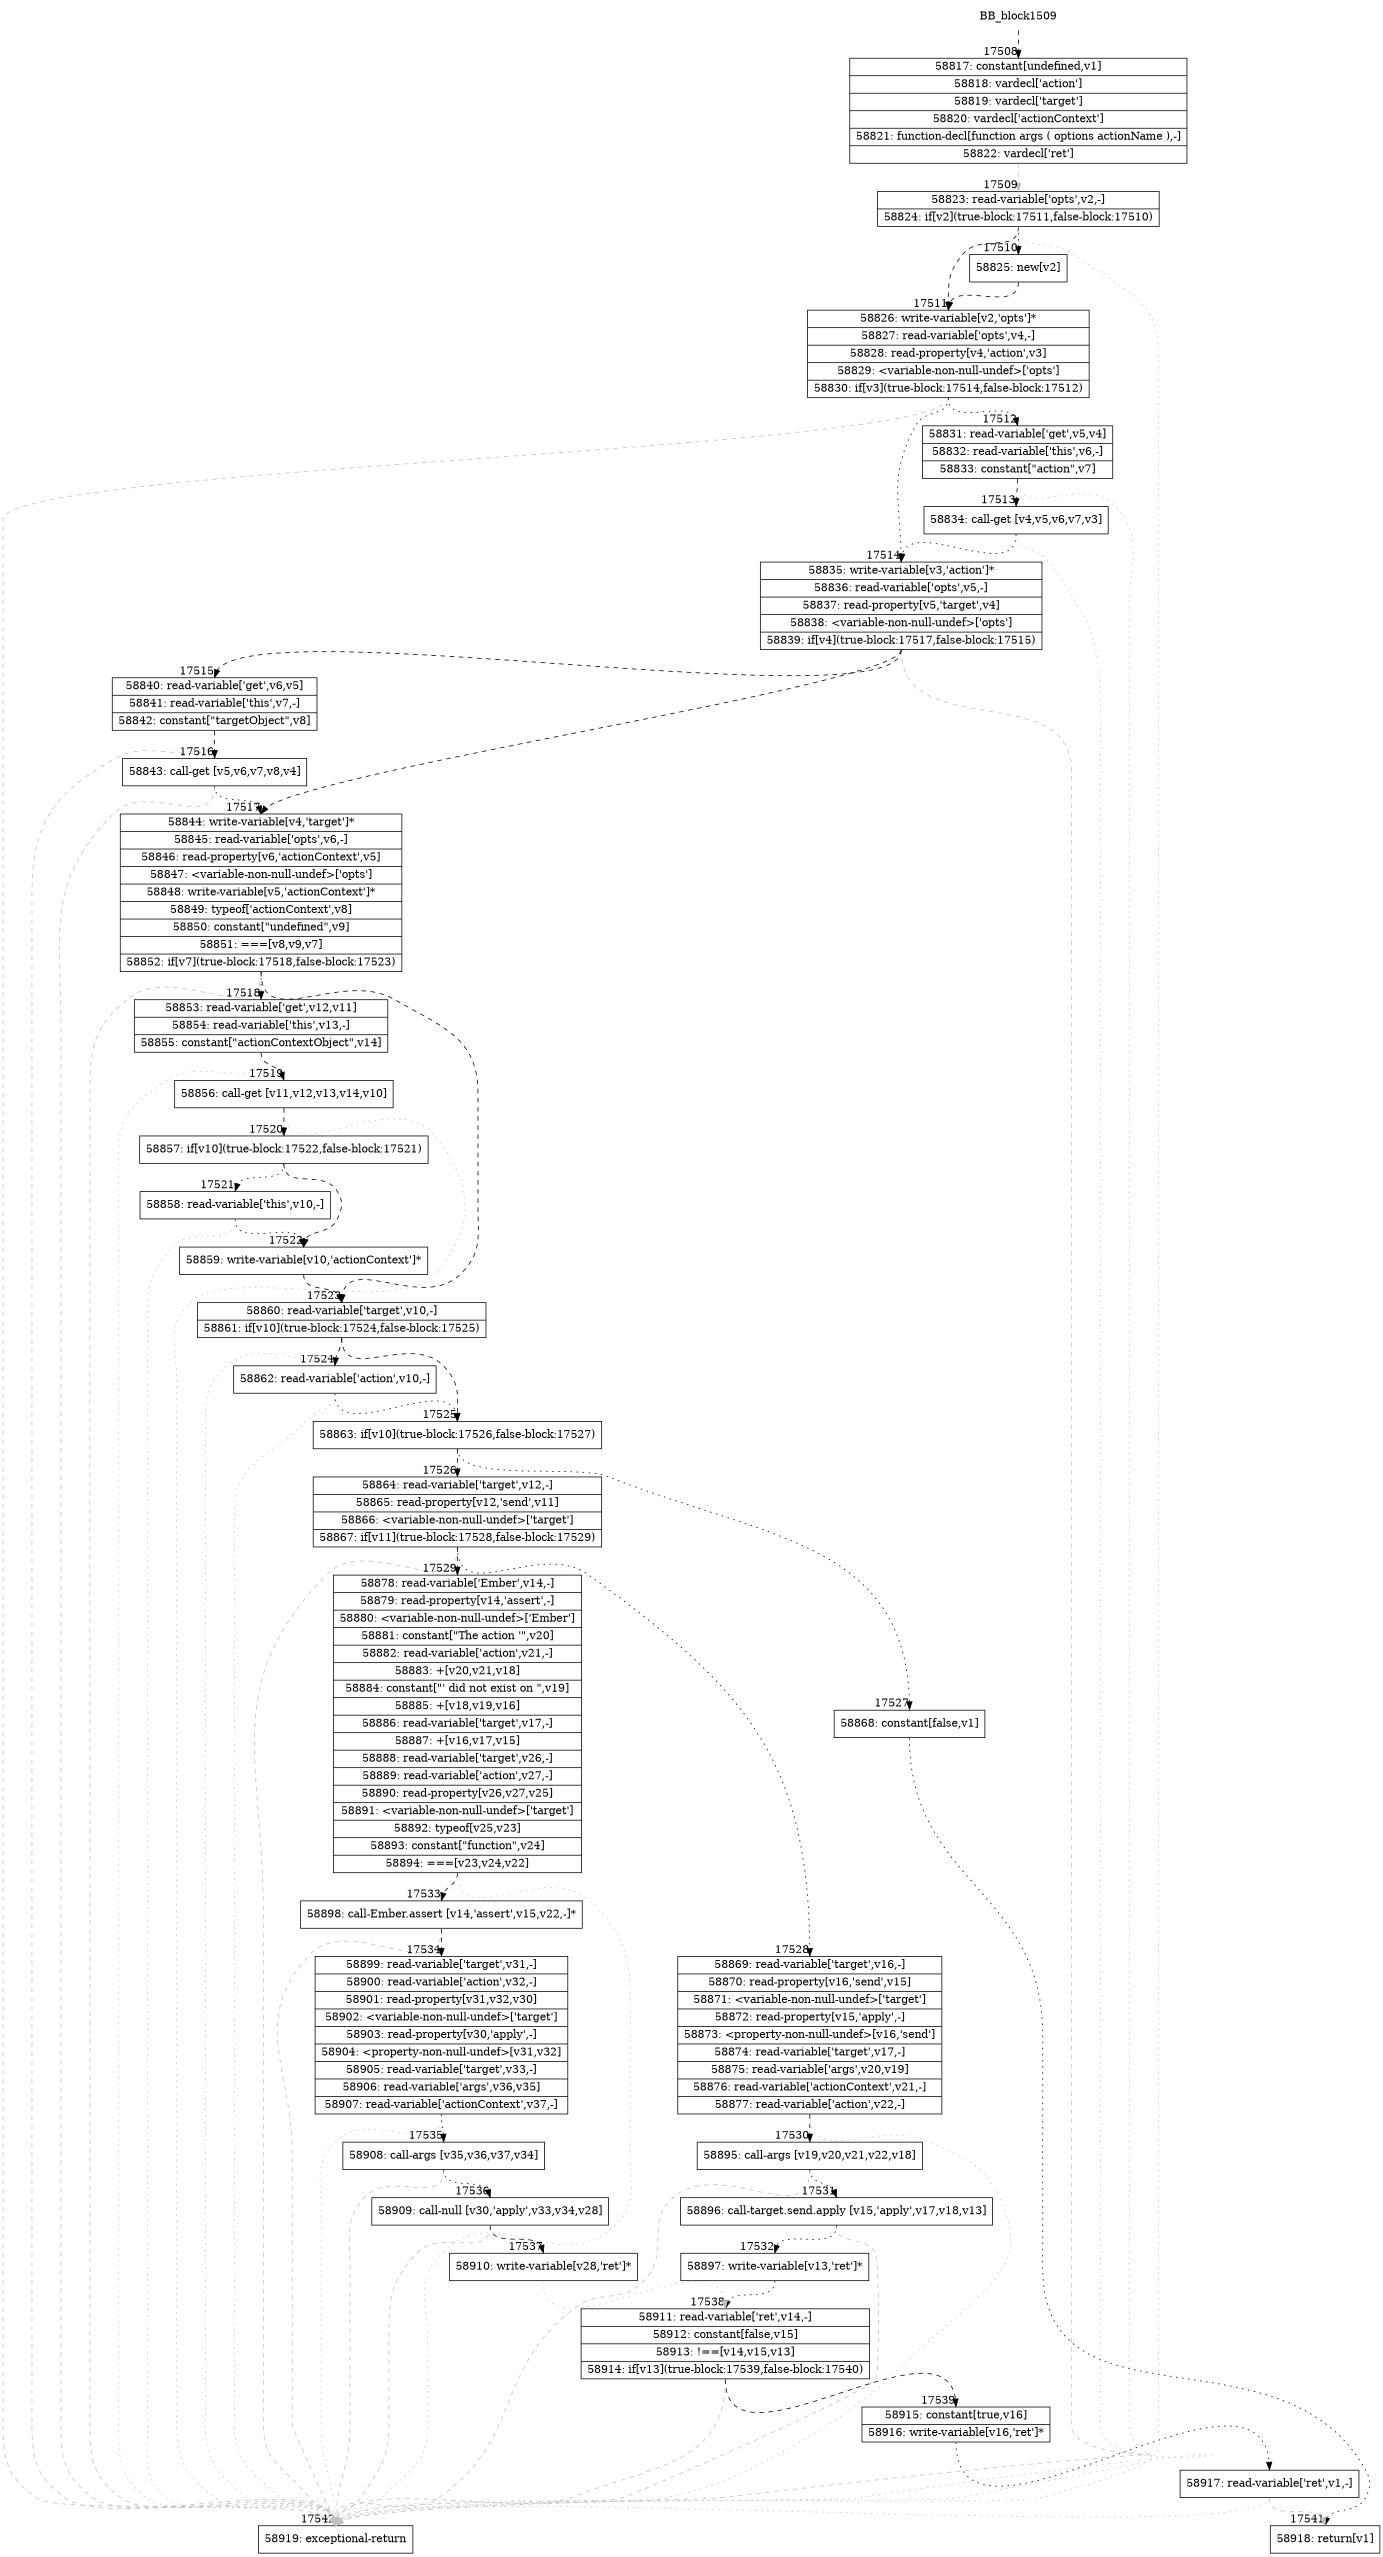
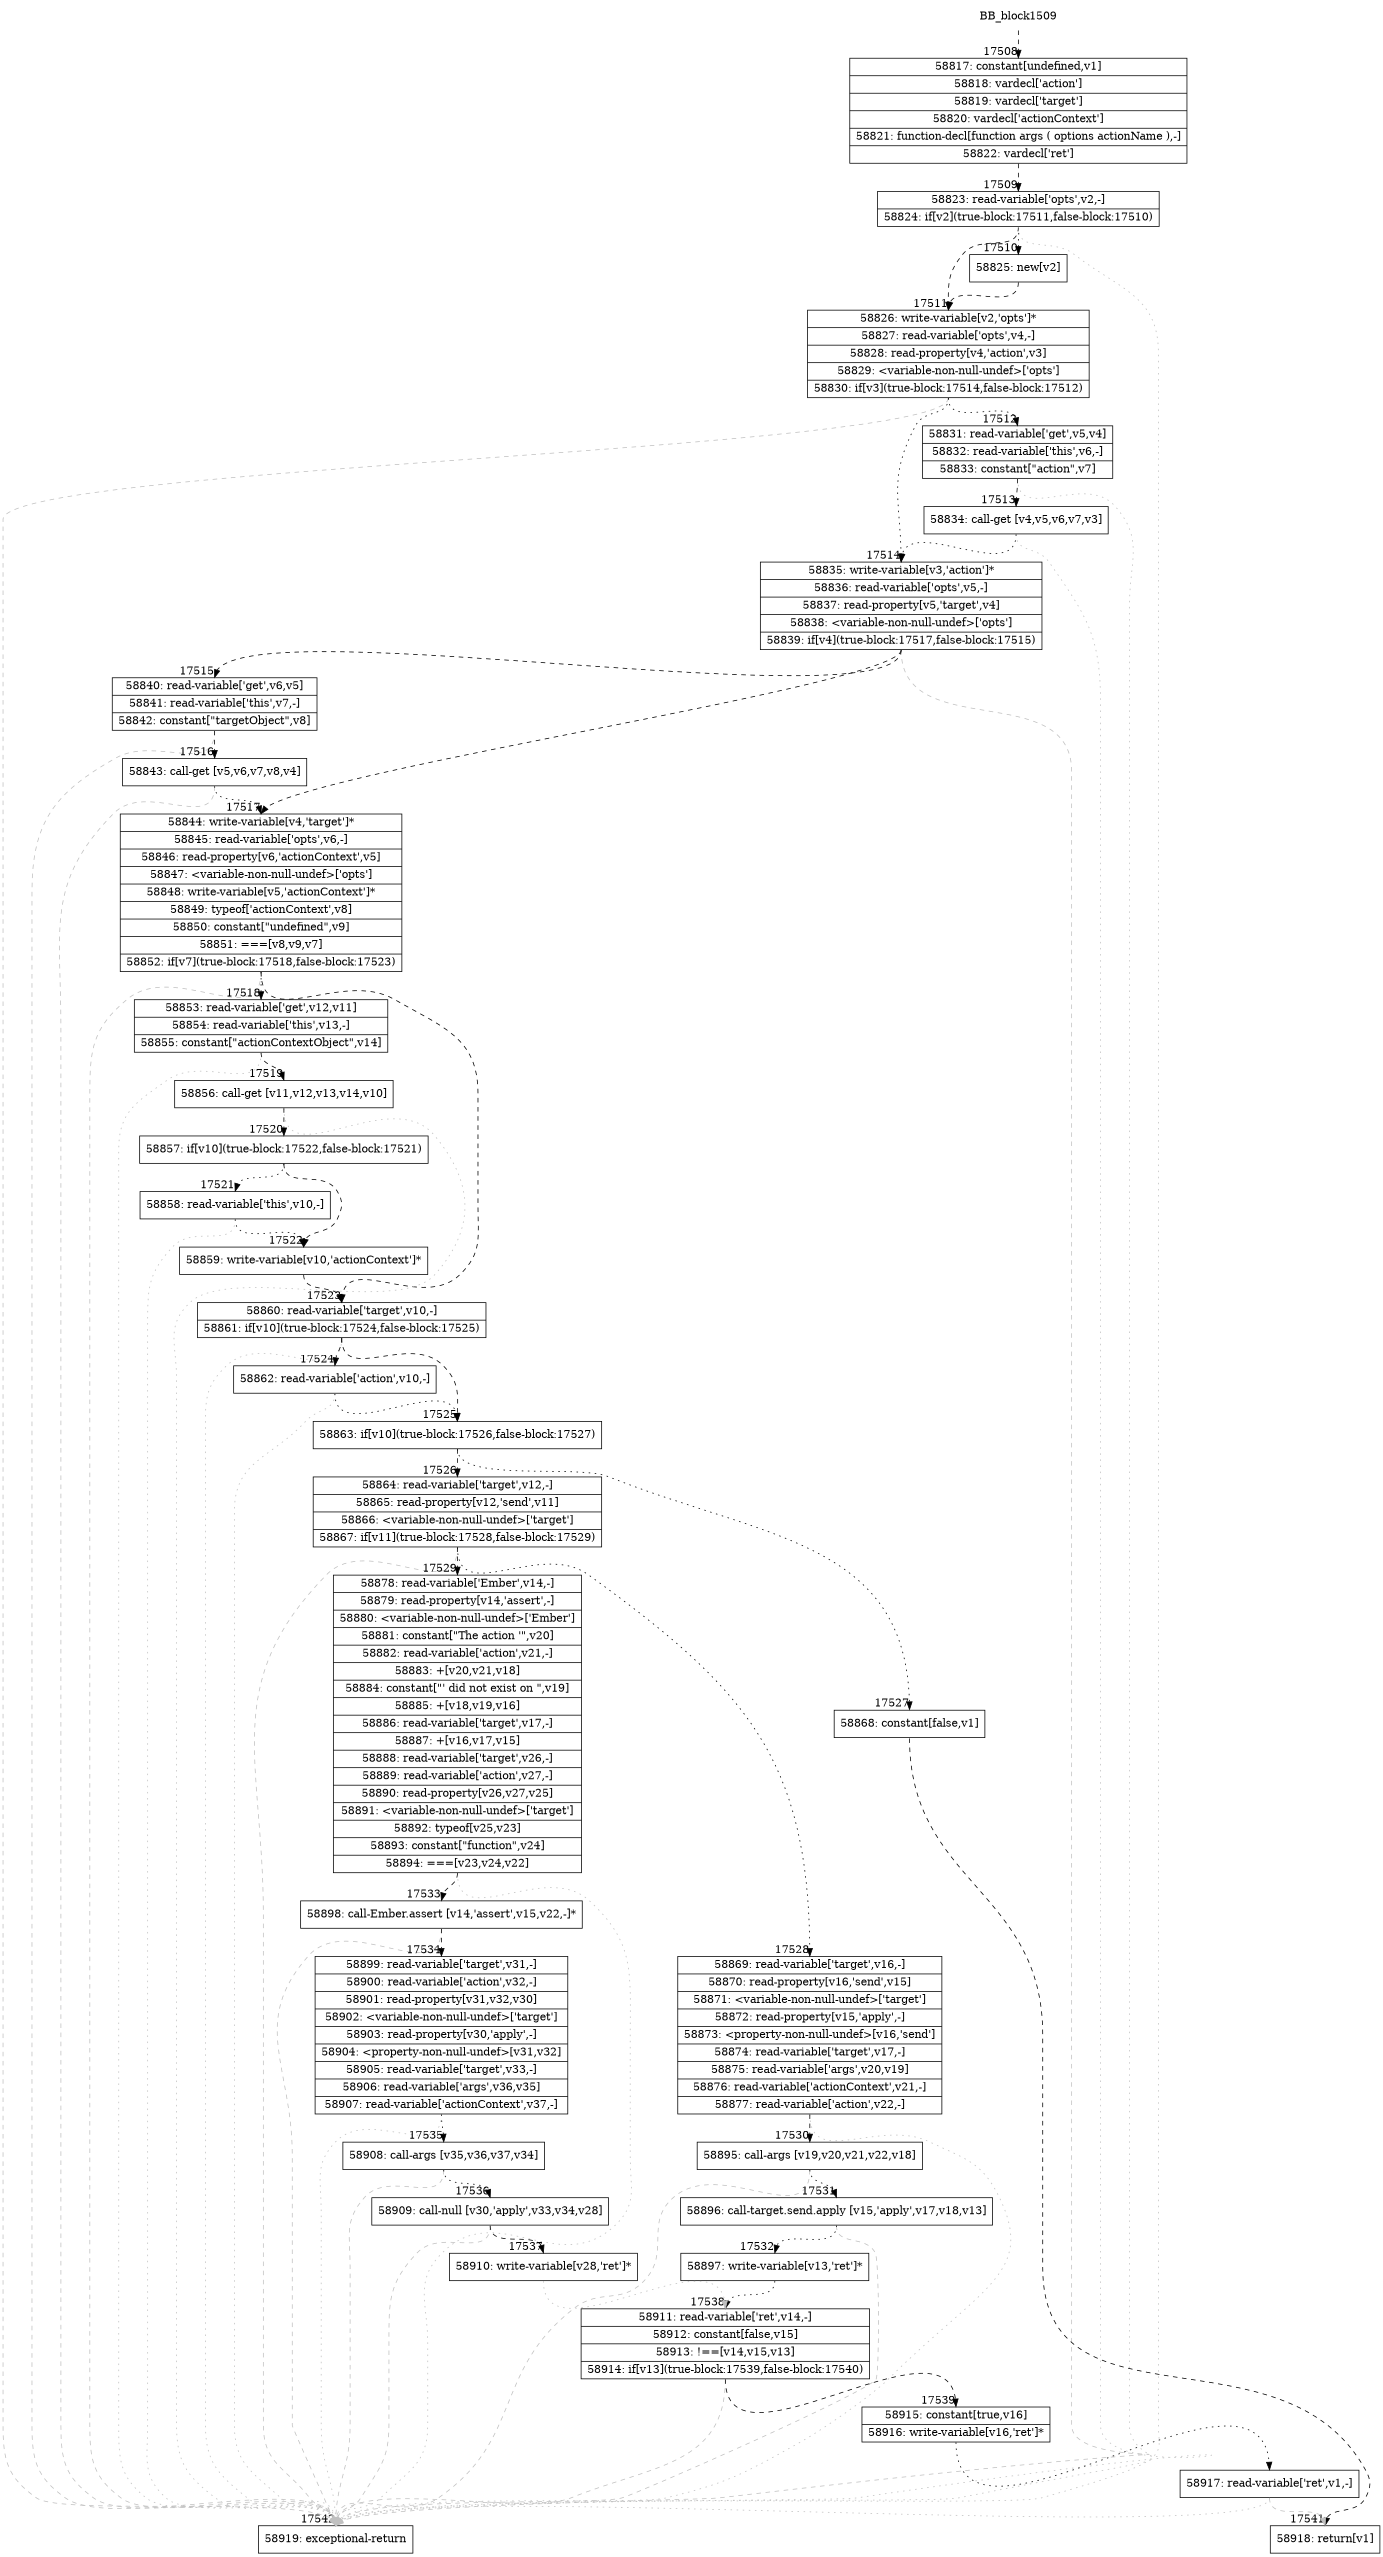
edge "58817: constant[undefined,v1]" -> "58823: read-variable['opts',v2,-]": color gray -> black
edge "58868: constant[false,v1]" -> "58918: return[v1]": style dotted -> dashed
